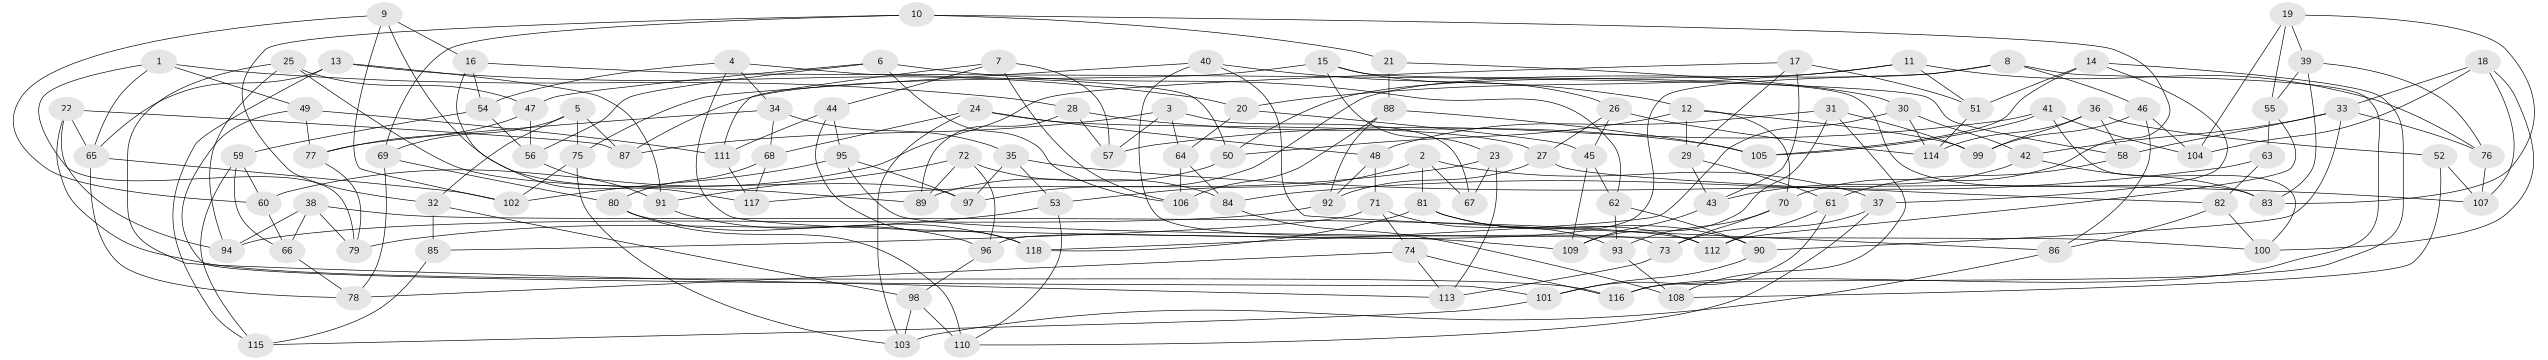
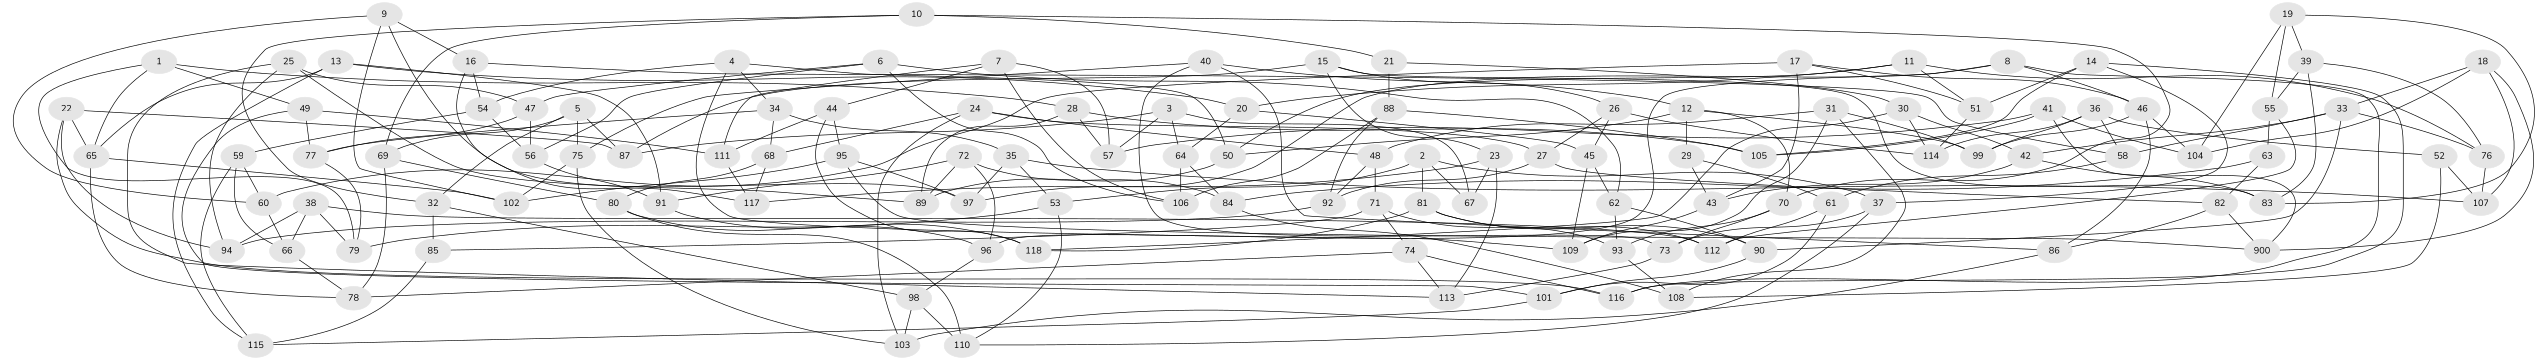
edge "17" -- "29": now "17" -- "46"
node "100": label "100" -> "900"
